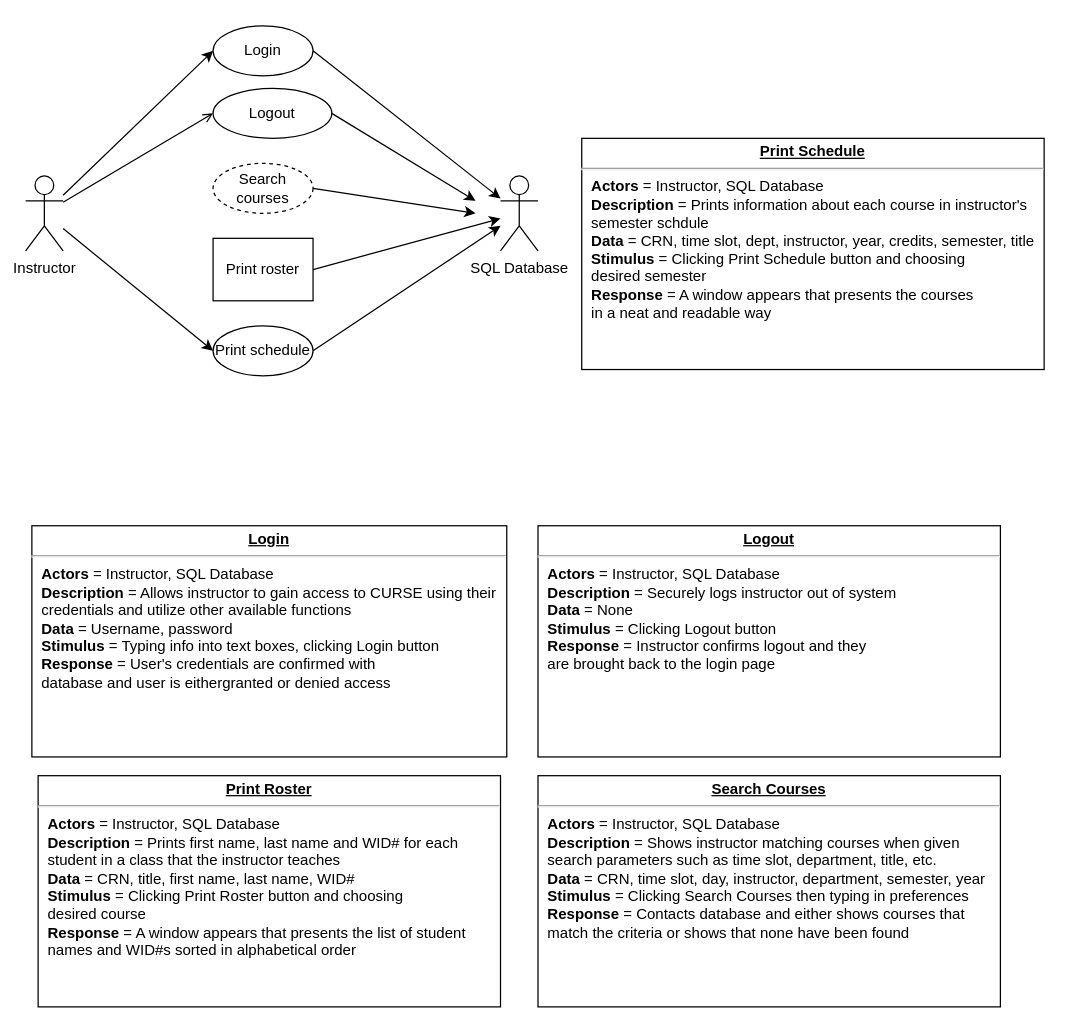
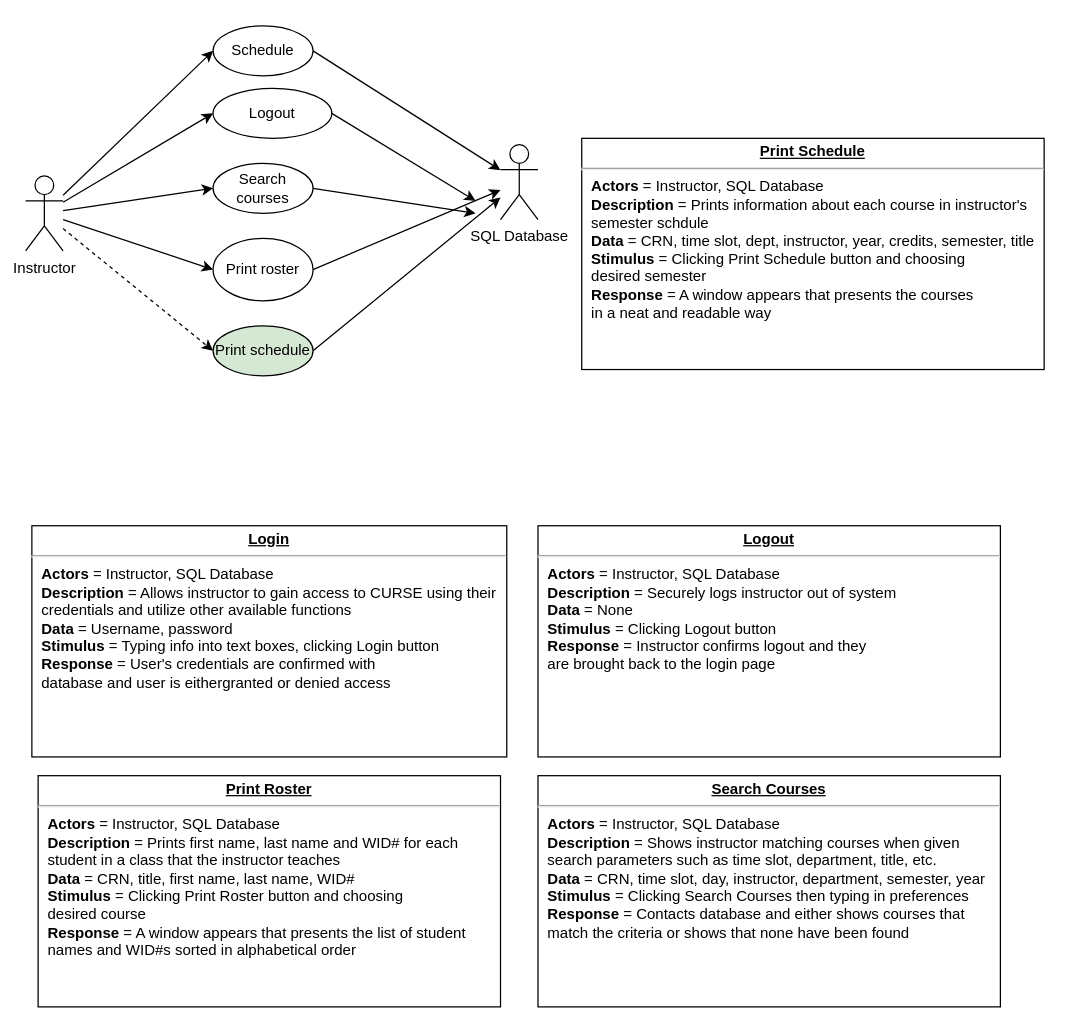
node "Login": label "Login" -> "Schedule"
edge "Instructor" -> "Logout": arrowhead open -> classic
node "Search courses": style dashed -> solid
edge "Instructor" -> "Search courses": added
node "SQL Database": moved (519, 213) -> (519, 182)
edge "Instructor" -> "Print roster": added
node "Print roster": shape rectangle -> ellipse
edge "Instructor" -> "Print schedule": style solid -> dashed
node "Print schedule": fillcolor #ffffff -> #d5e8d4
